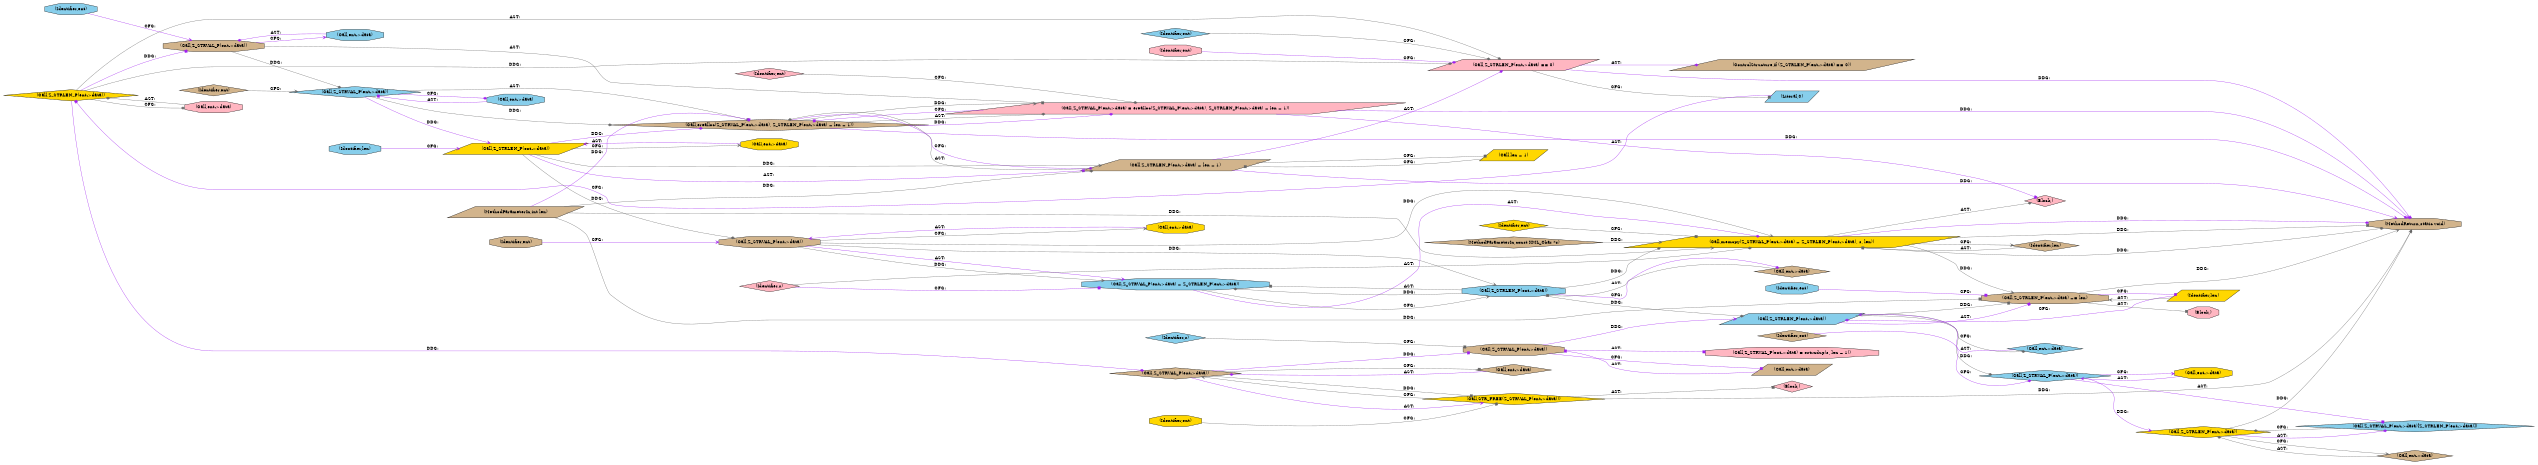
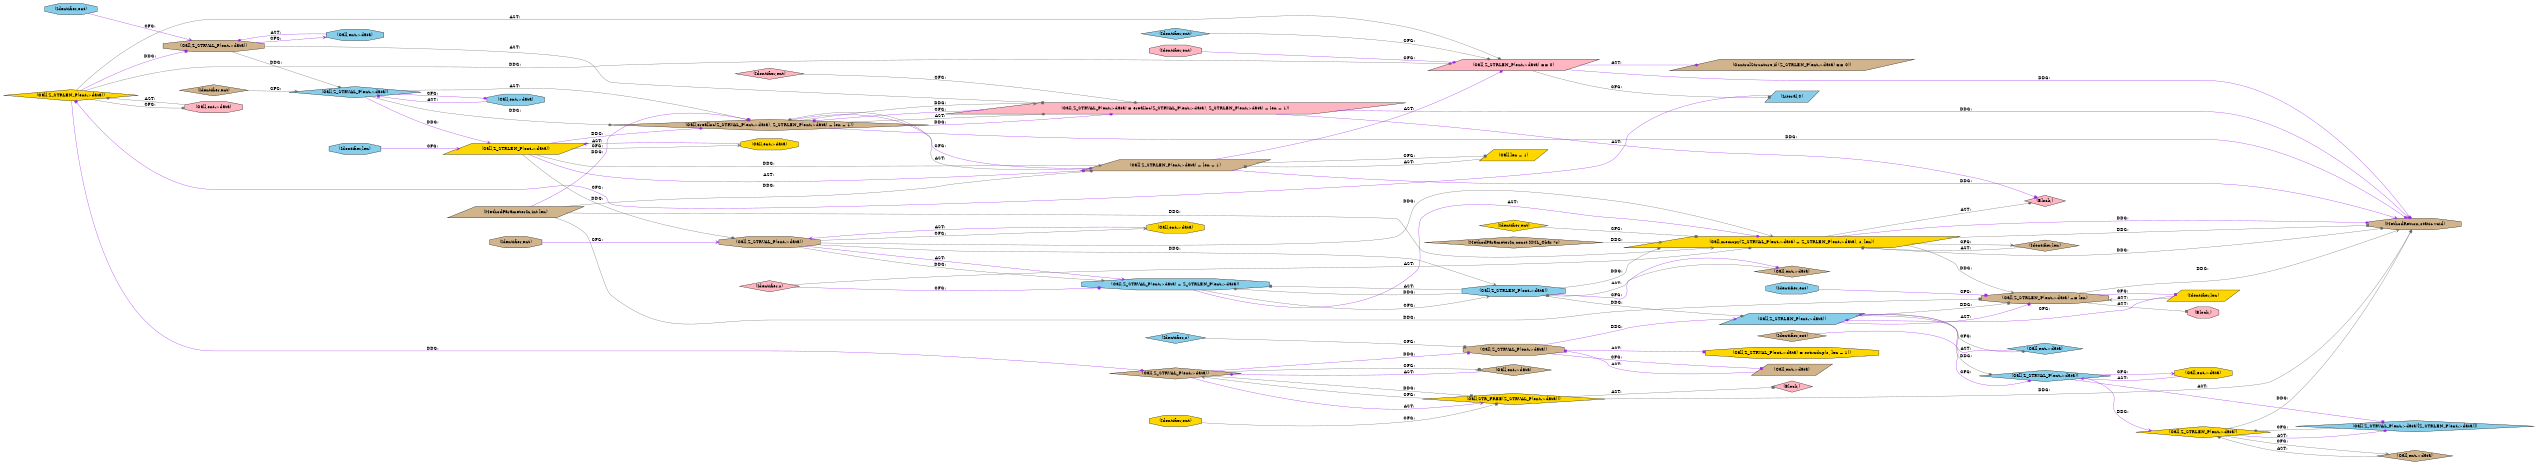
edge "(Call,len + 1)" -> "(Call,Z_STRLEN_P(ent->data) + len + 1)": label "CFG: " -> "AST: "
node "(Call,Z_STRVAL_P(ent->data) = estrndup(s, len + 1))": fillcolor lightpink -> gold
